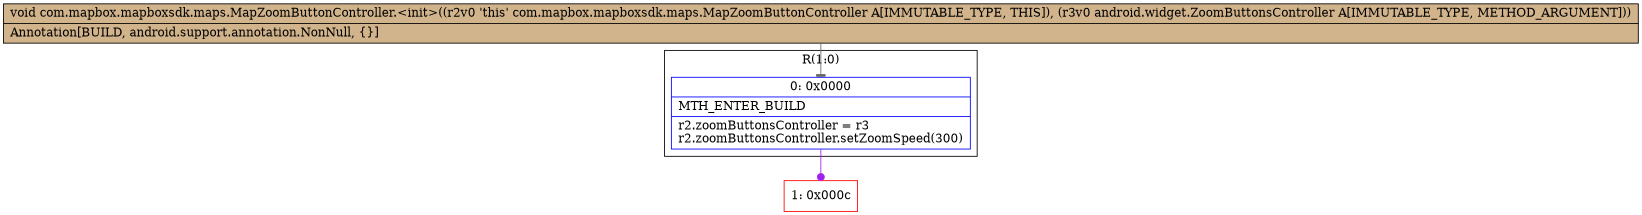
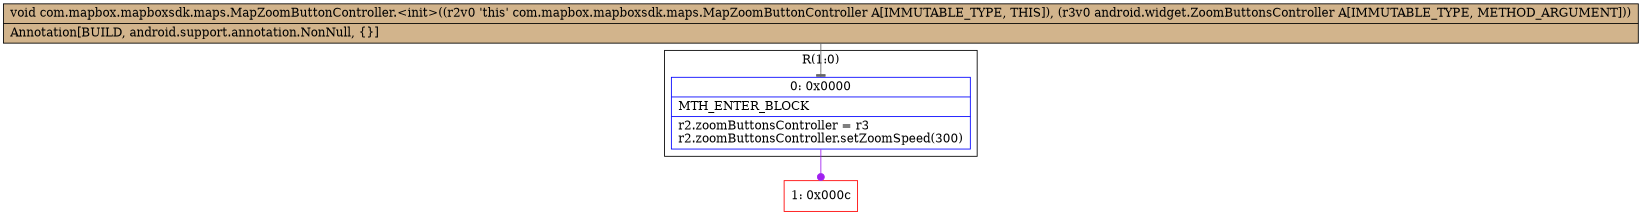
node "0: 0x0000": text "MTH_ENTER_BUILD" -> "MTH_ENTER_BLOCK"
